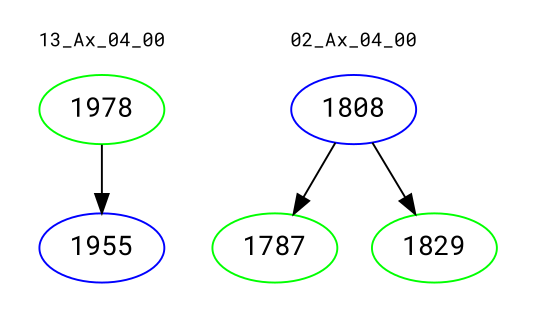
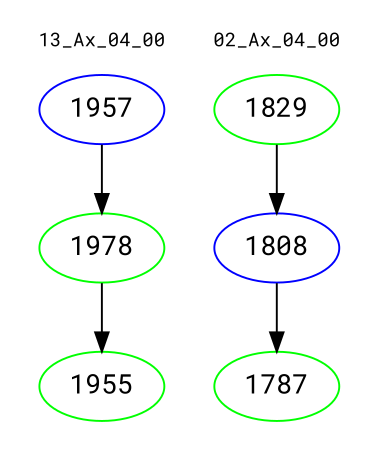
node "1957": added
edge "1808" -> "1829": reversed
node "1955": color blue -> green
